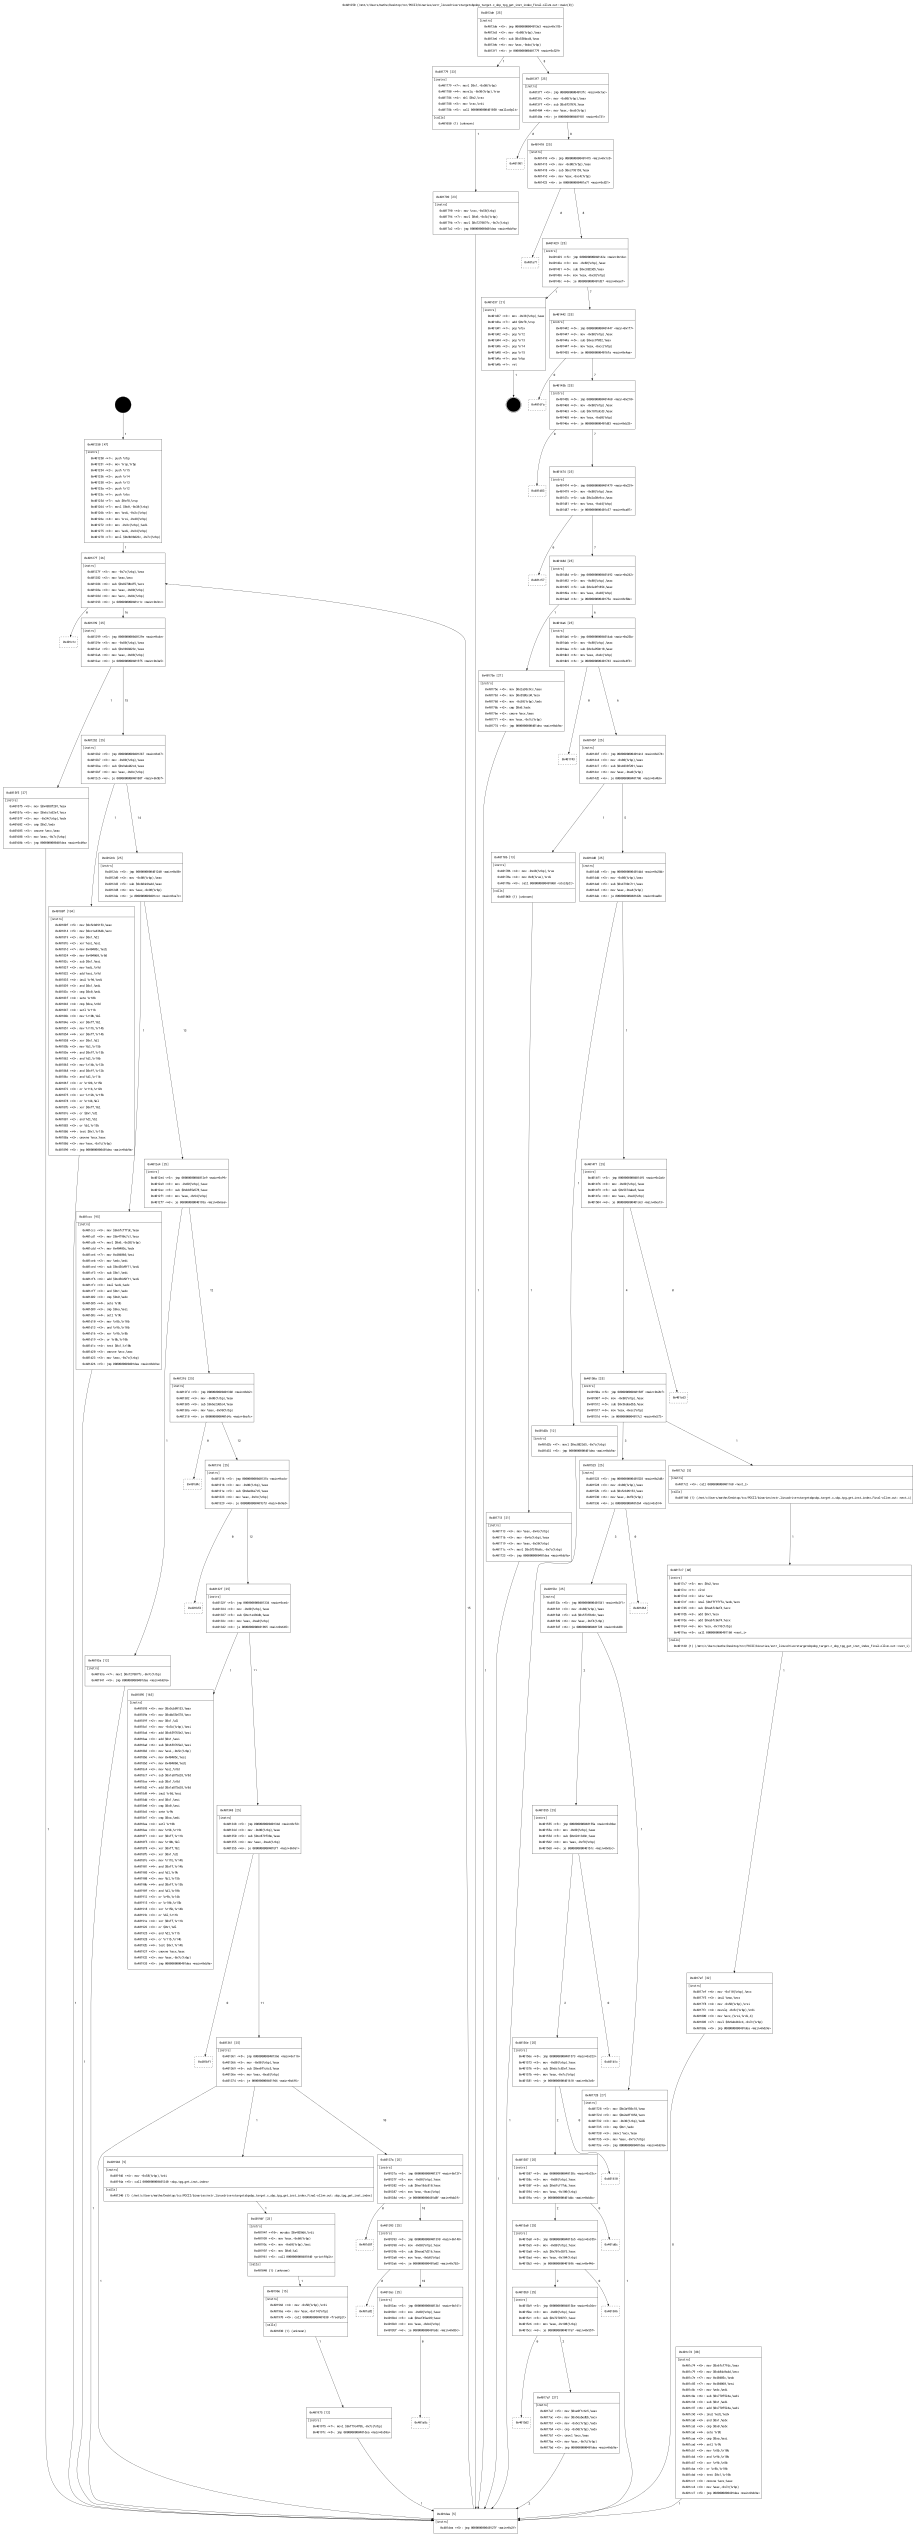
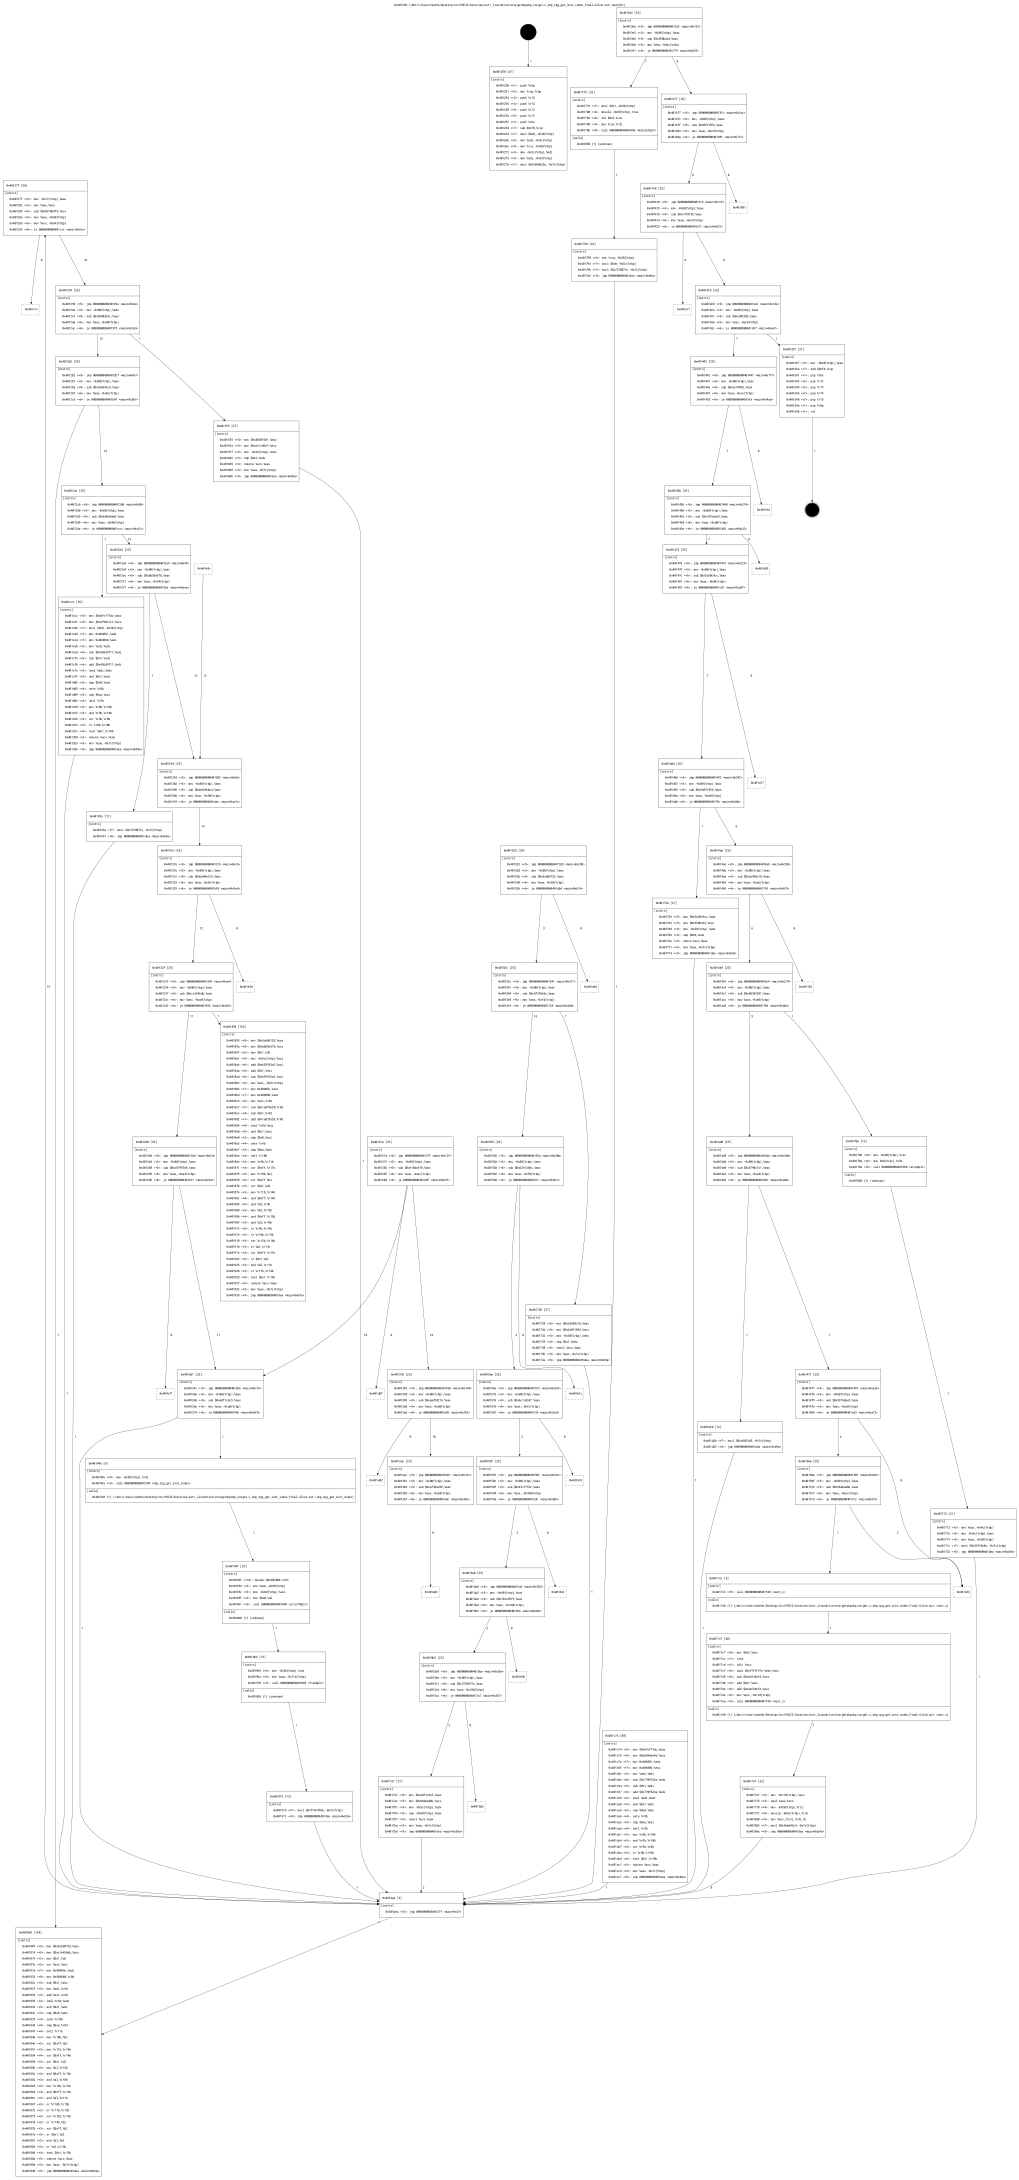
edge "0x401250 [47]" -> "0x40127f [26]": removed, label "1"
edge "0x40150a [25]" -> "0x401523 [25]": now "0x40150a [25]" -> "0x401c63"
edge "0x4012fd [25]" -> "0x401d4c": reversed
edge "0x40153c [25]" -> "0x401555 [25]": label " 2" -> " 16"
edge "0x40180f [134]" -> "0x401dea [5]": reversed
edge "0x401361 [25]" -> "0x40137a [25]": reversed
